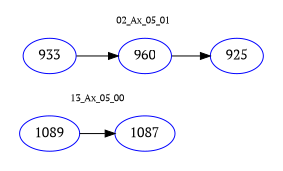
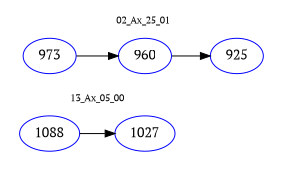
cluster "02_Ax_05_01": label "02_Ax_05_01" -> "02_Ax_25_01"
node "933": label "933" -> "973"
node "1089": label "1089" -> "1088"
node "1087": label "1087" -> "1027"
